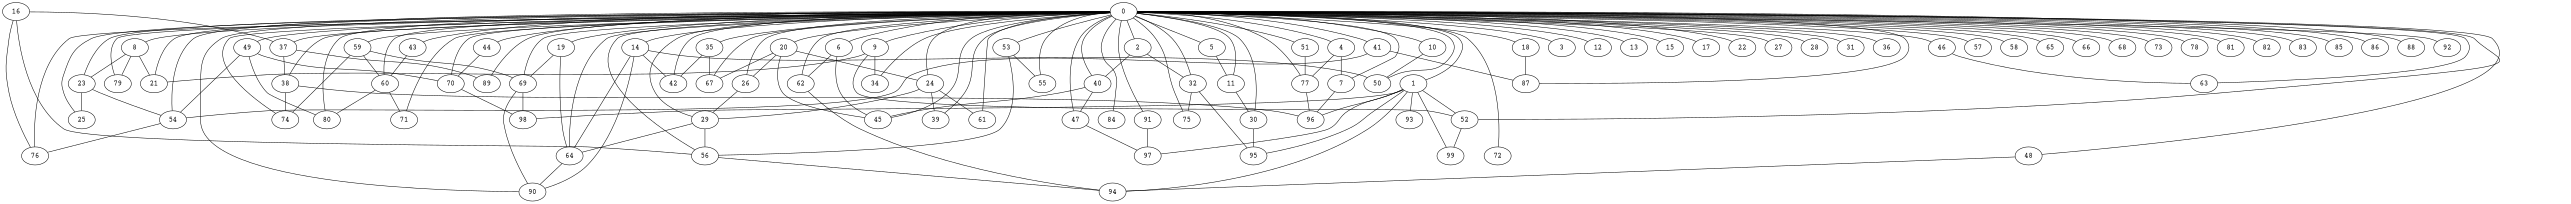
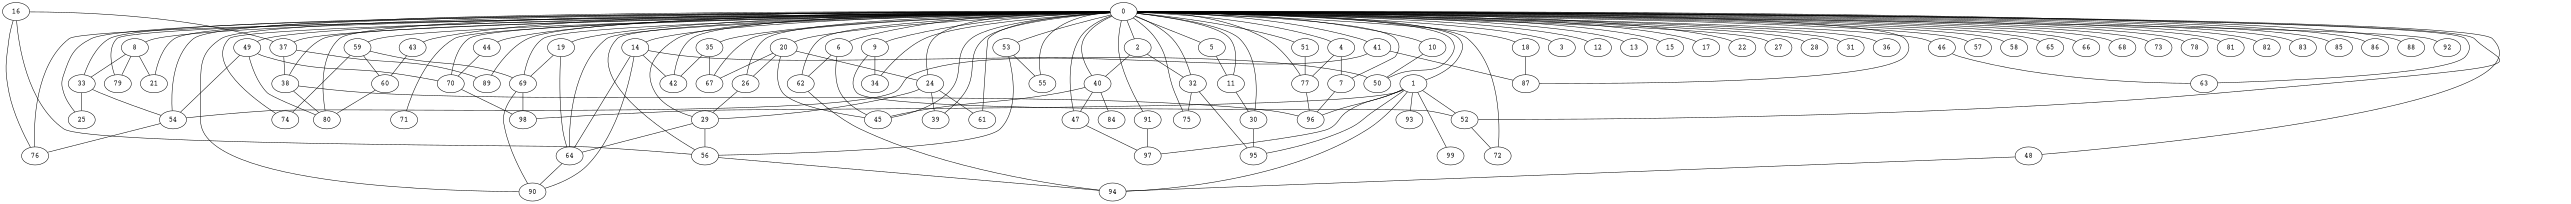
edge "0" -- "60": removed
edge "0" -- "84": now "40" -- "84"
edge "9" -- "21": removed
node "23": label "23" -> "33"
edge "38" -- "74": now "38" -- "80"
edge "60" -- "71": removed
edge "52" -- "99": now "52" -- "72"
